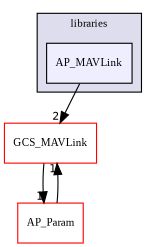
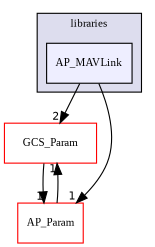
edge "AP_MAVLink" -> "AP_Param": added
node "GCS_MAVLink": label "GCS_MAVLink" -> "GCS_Param"
